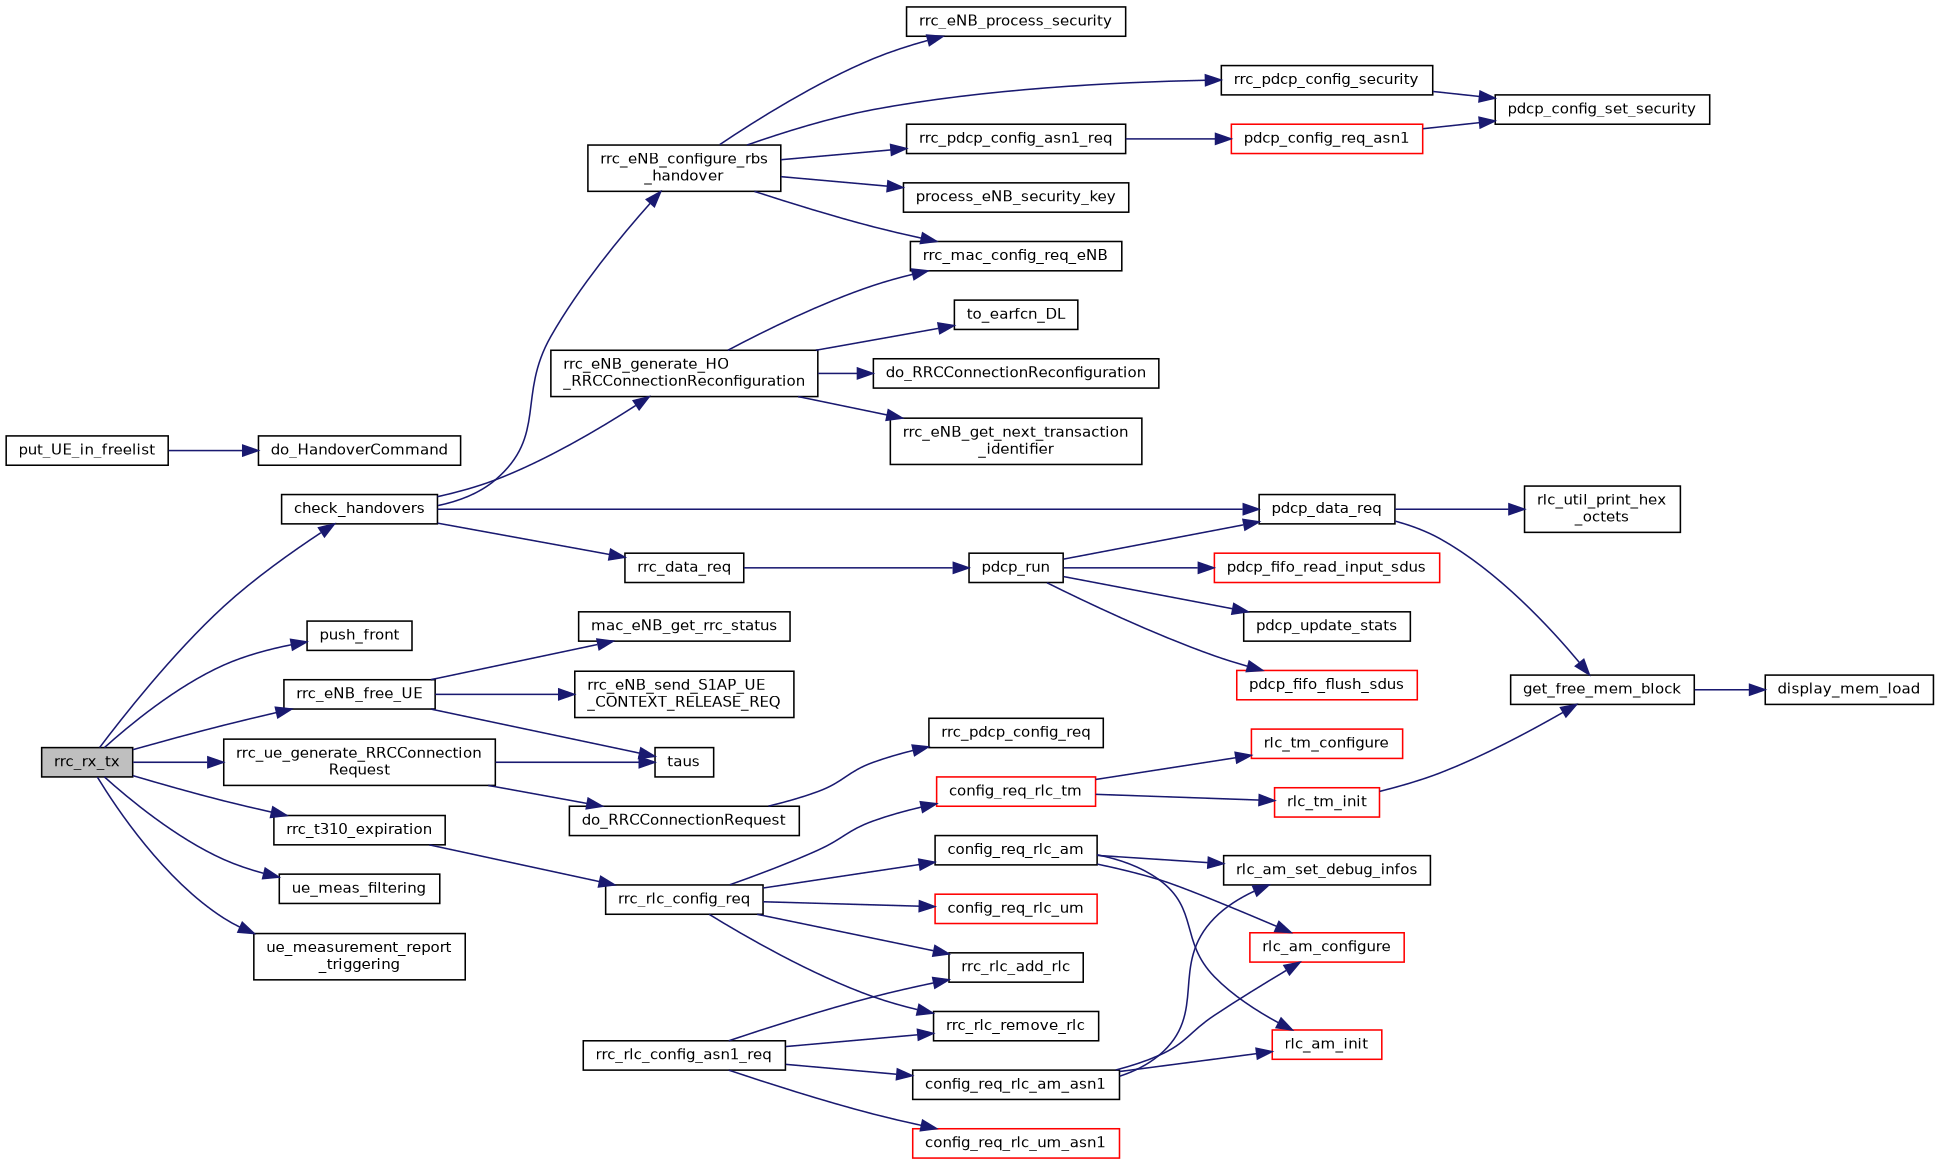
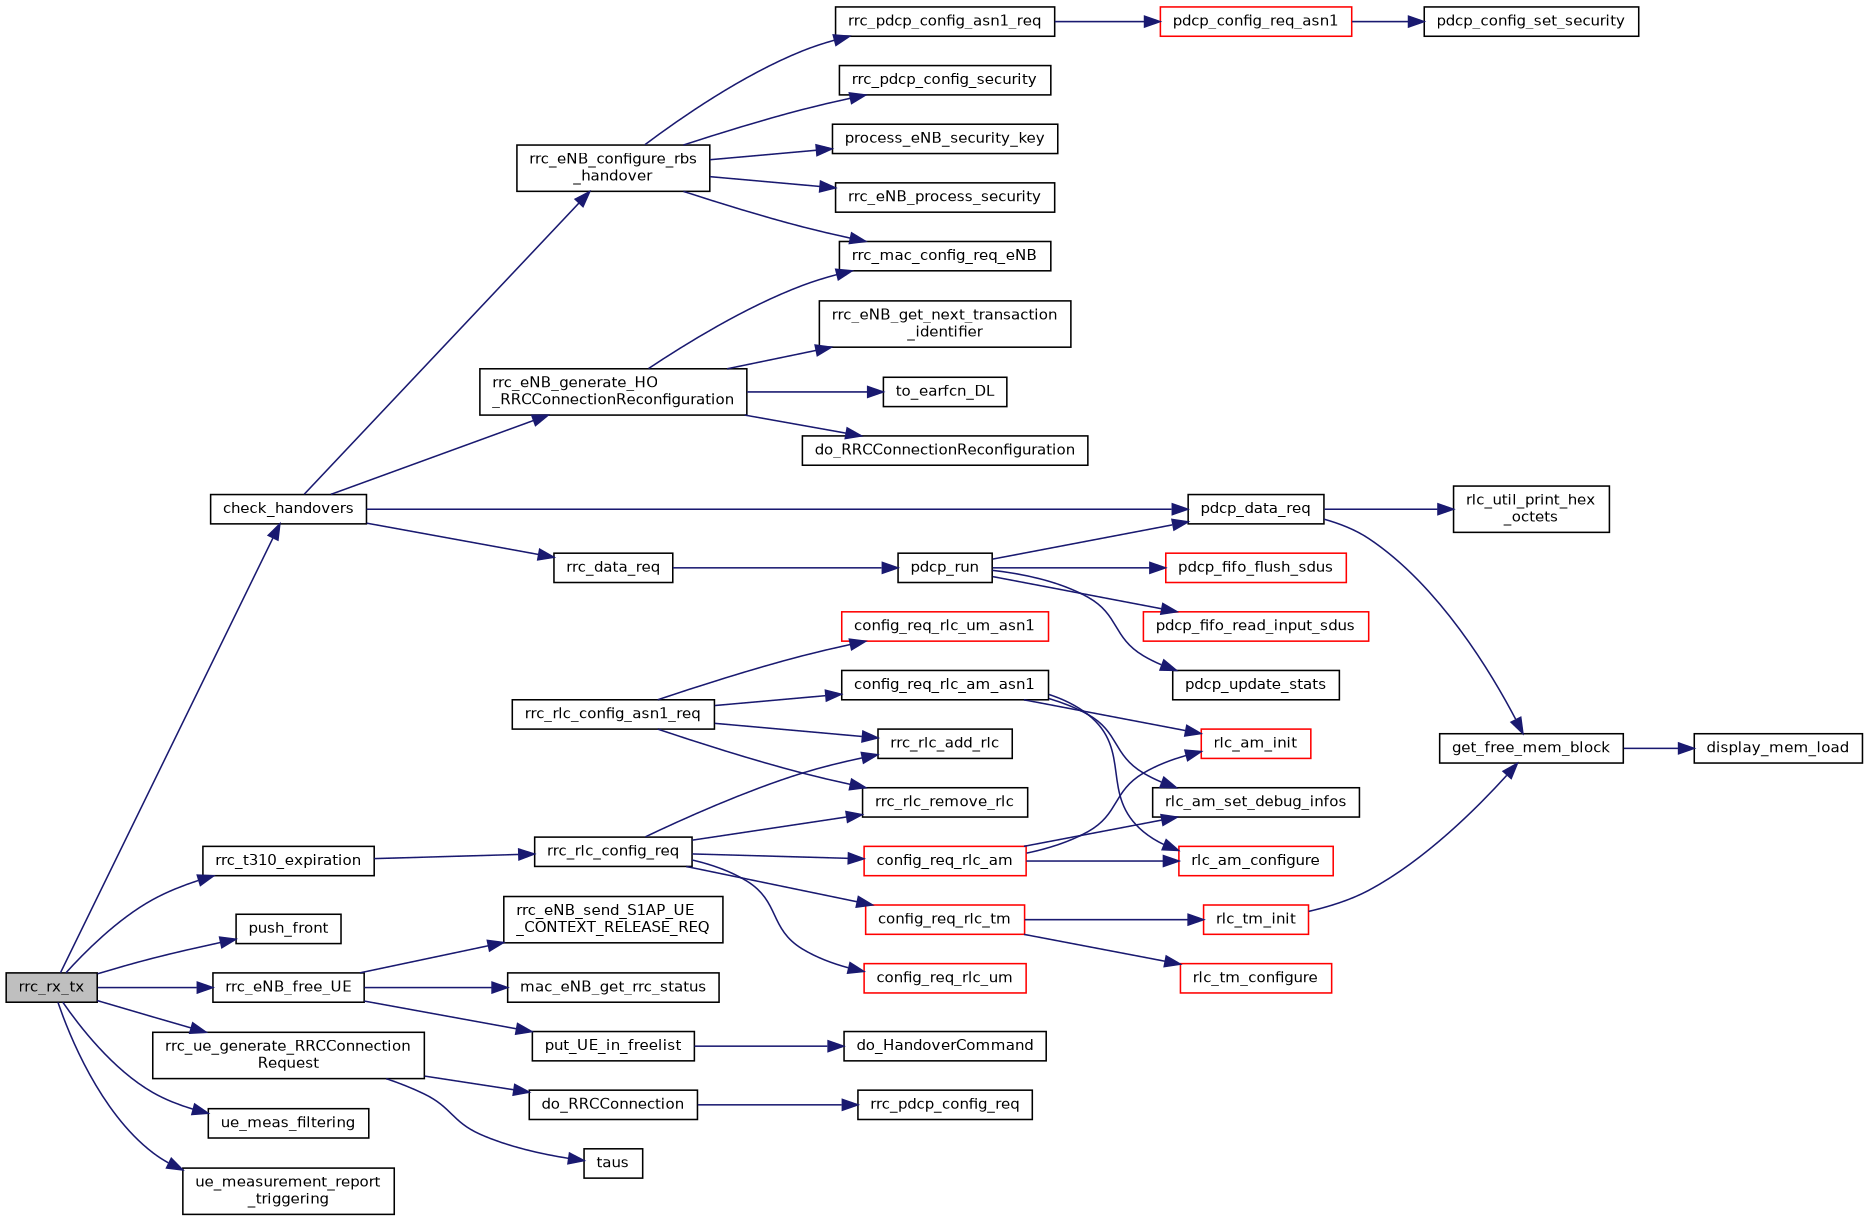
edge "rrc_pdcp_config_security" -> "pdcp_config_set_security": removed
edge "rrc_eNB_free_UE" -> "taus": now "rrc_eNB_free_UE" -> "put_UE_in_freelist"
node "do_RRCConnectionRequest": label "do_RRCConnectionRequest" -> "do_RRCConnection"
node "config_req_rlc_am": color black -> red
